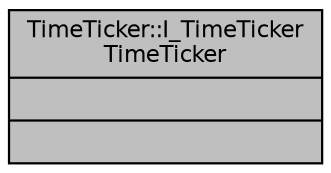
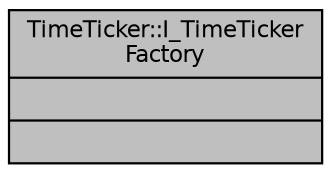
node "TimeTicker::I_TimeTicker": text "TimeTicker" -> "Factory"
